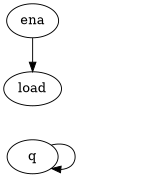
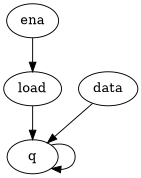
node "data": added
edge "load" -> "q": added
